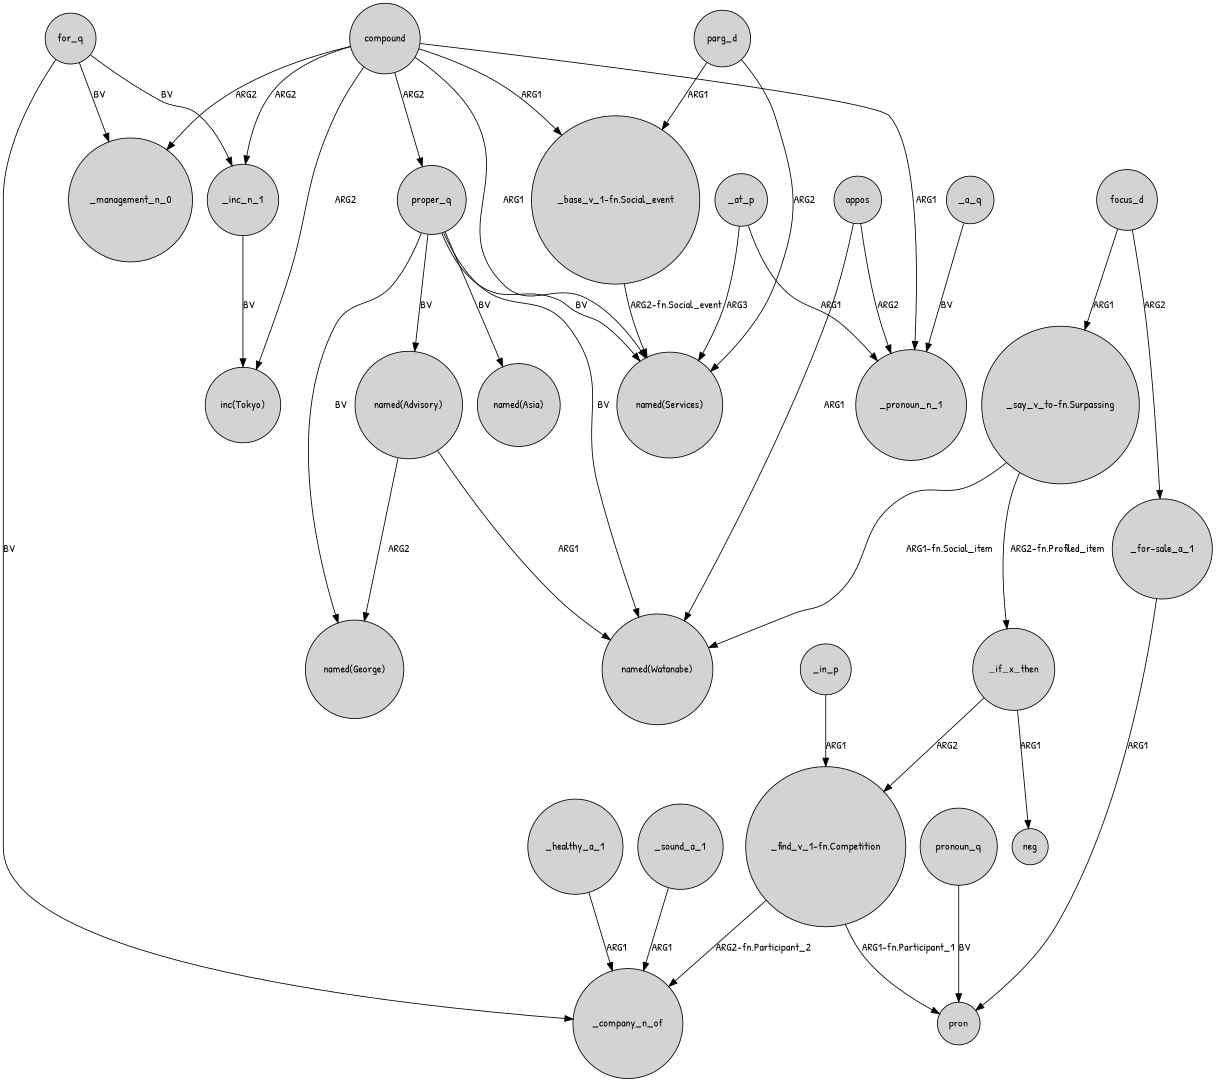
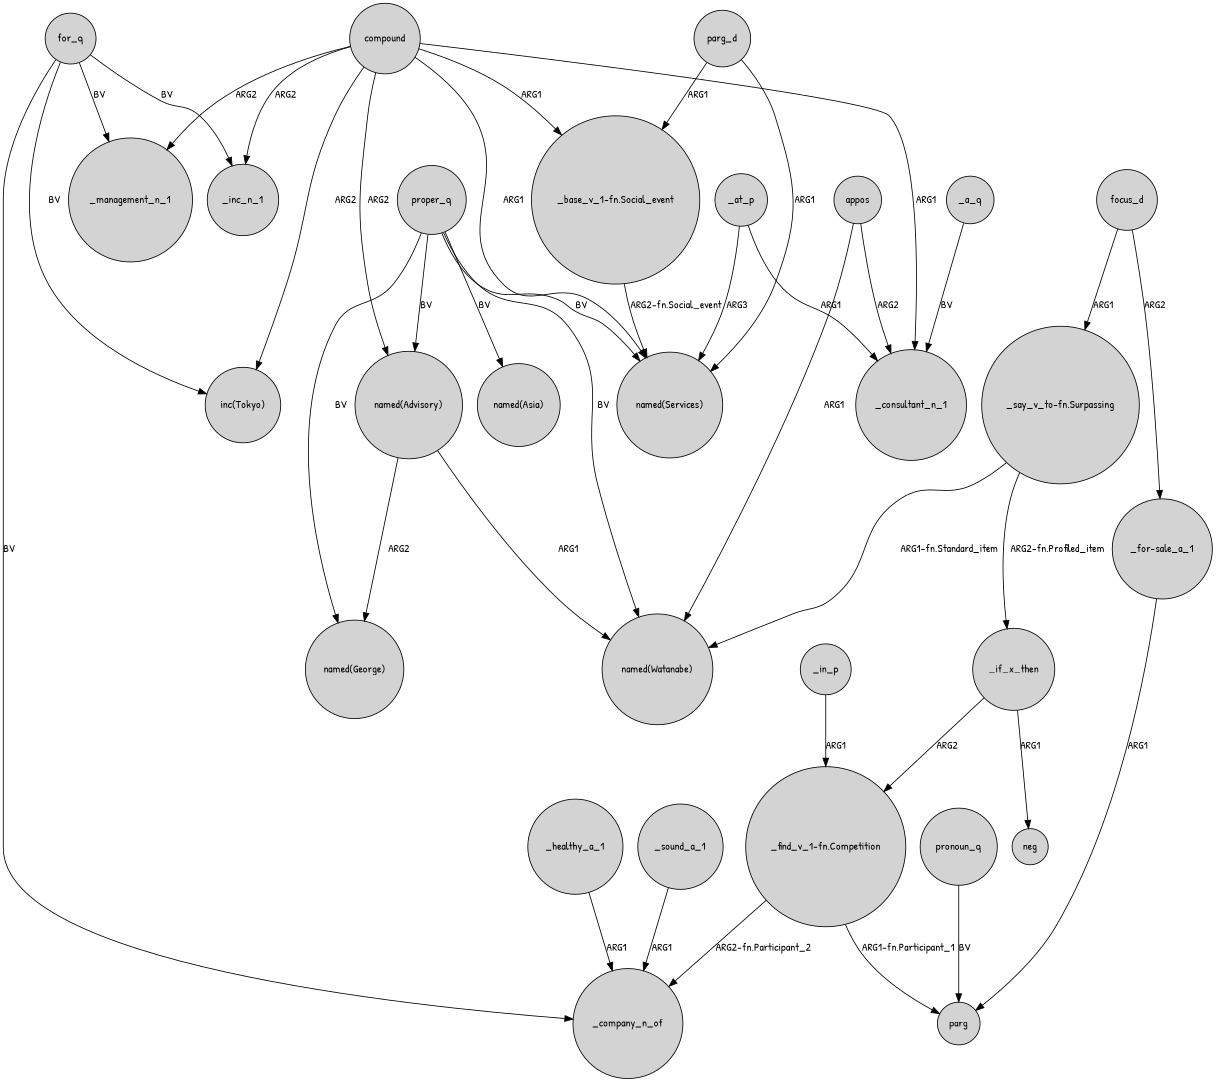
edge "compound" -> "proper_q": now "compound" -> "named(Advisory)"
node "_management_n_0": label "_management_n_0" -> "_management_n_1"
edge "parg_d" -> "named(Services)": label "ARG2" -> "ARG1"
edge "_inc_n_1" -> "inc(Tokyo)": now "for_q" -> "inc(Tokyo)"
node "_pronoun_n_1": label "_pronoun_n_1" -> "_consultant_n_1"
edge "_say_v_to-fn.Surpassing" -> "named(Watanabe)": label "ARG1-fn.Social_item" -> "ARG1-fn.Standard_item"
node "pron": label "pron" -> "parg"
